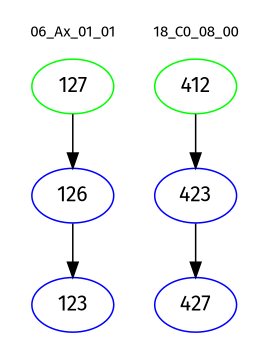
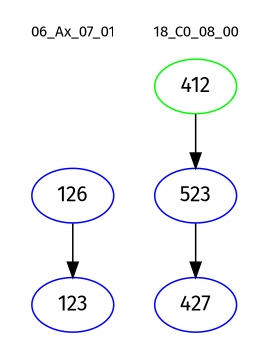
cluster "06_Ax_01_01": label "06_Ax_01_01" -> "06_Ax_07_01"
node "127": removed
node "423": label "423" -> "523"
